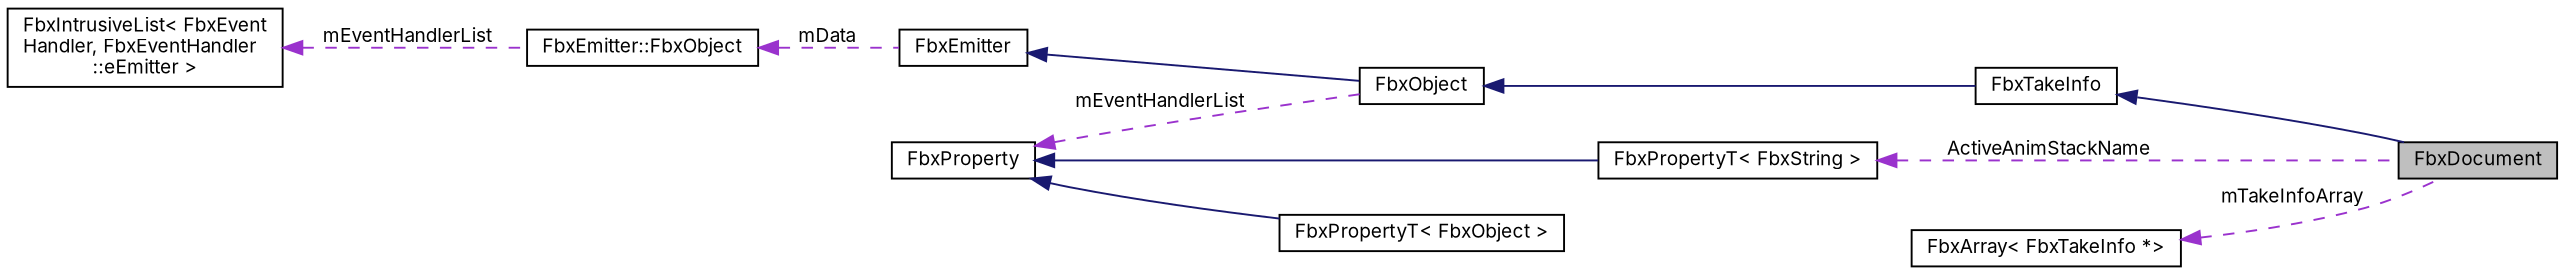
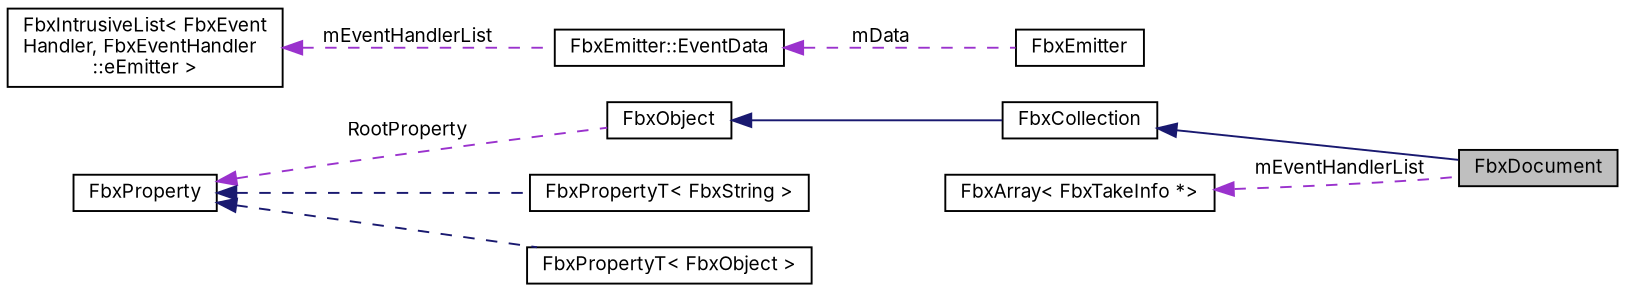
node "FbxEmitter::FbxObject": label "FbxEmitter::FbxObject" -> "FbxEmitter::EventData"
edge "FbxObject" -> "FbxEmitter": removed
node "FbxTakeInfo": label "FbxTakeInfo" -> "FbxCollection"
edge "FbxObject" -> "FbxProperty": label " mEventHandlerList" -> " RootProperty"
edge "FbxPropertyT< FbxString >" -> "FbxProperty": style solid -> dashed
edge "FbxDocument" -> "FbxPropertyT< FbxString >": removed, label "ActiveAnimStackName"
edge "FbxDocument" -> "FbxArray< FbxTakeInfo *>": label " mTakeInfoArray" -> " mEventHandlerList"
edge "FbxPropertyT< FbxObject >" -> "FbxProperty": style solid -> dashed
